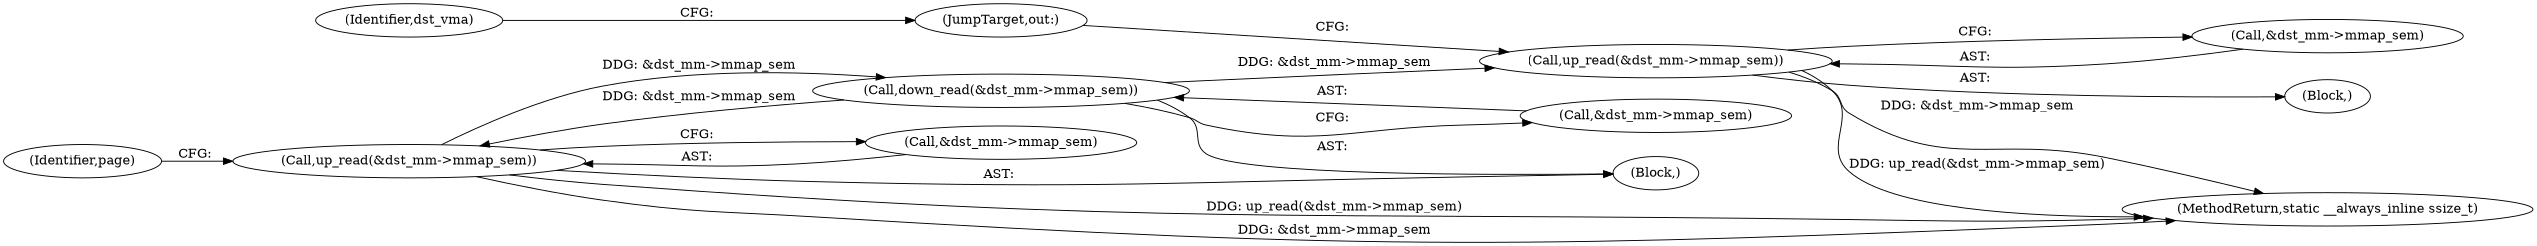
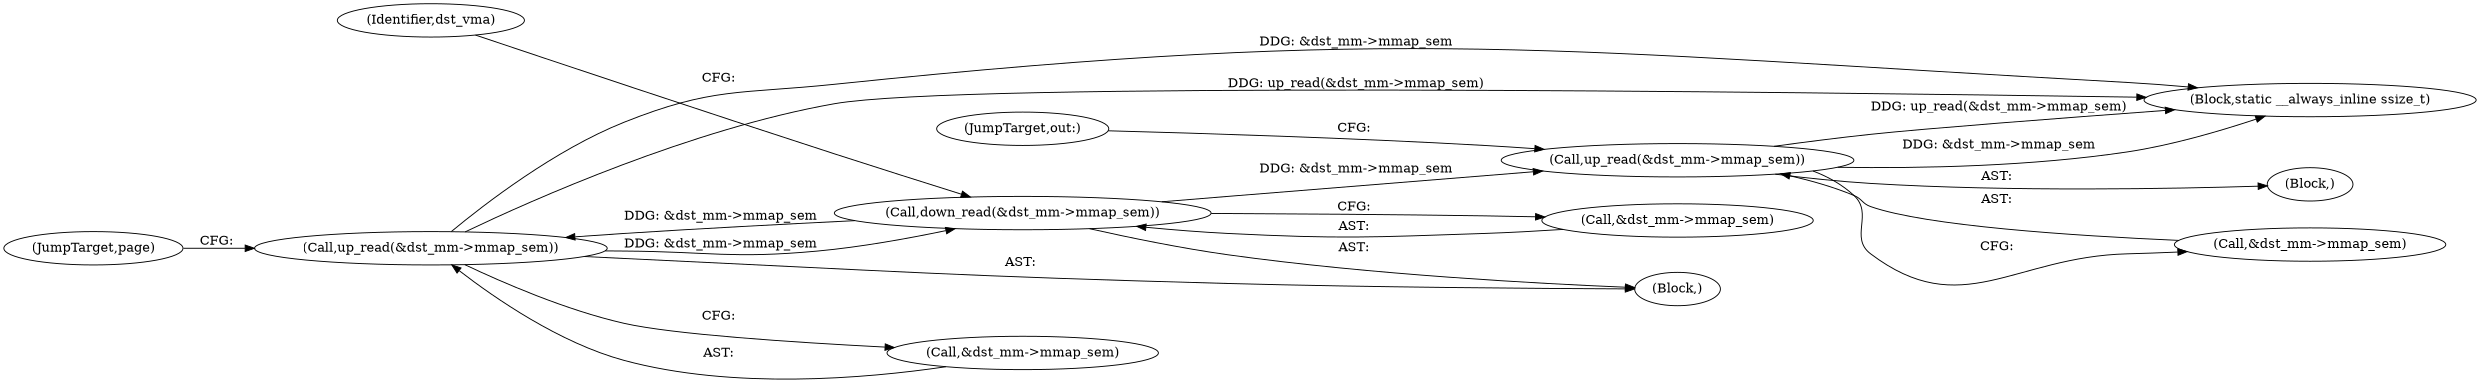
edge "(Identifier,dst_vma)" -> "(JumpTarget,out:)": now "(Identifier,dst_vma)" -> "(Call,down_read(&dst_mm->mmap_sem))"
node "(Identifier,page)": label "(Identifier,page)" -> "(JumpTarget,page)"
node "(MethodReturn,static __always_inline ssize_t)": label "(MethodReturn,static __always_inline ssize_t)" -> "(Block,static __always_inline ssize_t)"
